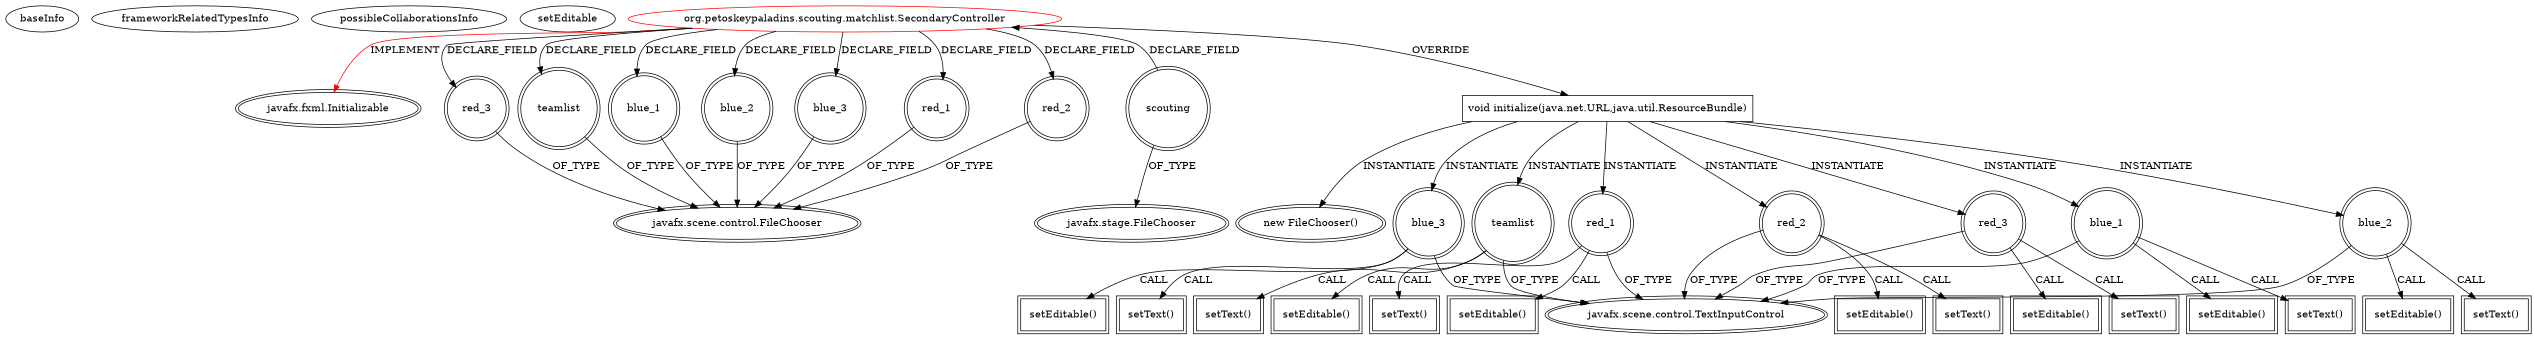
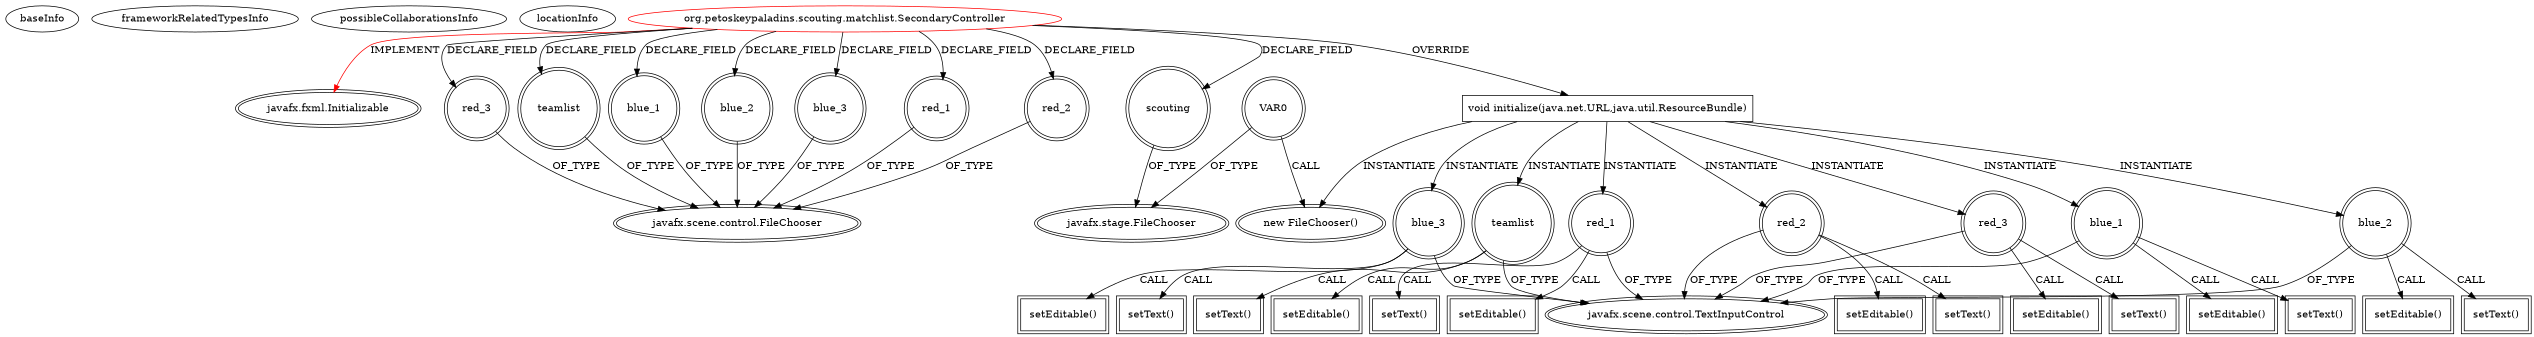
node "setEditable": label "setEditable" -> "locationInfo"
edge "scouting" -> "org.petoskeypaladins.scouting.matchlist.SecondaryController": reversed
node "VAR0": added
